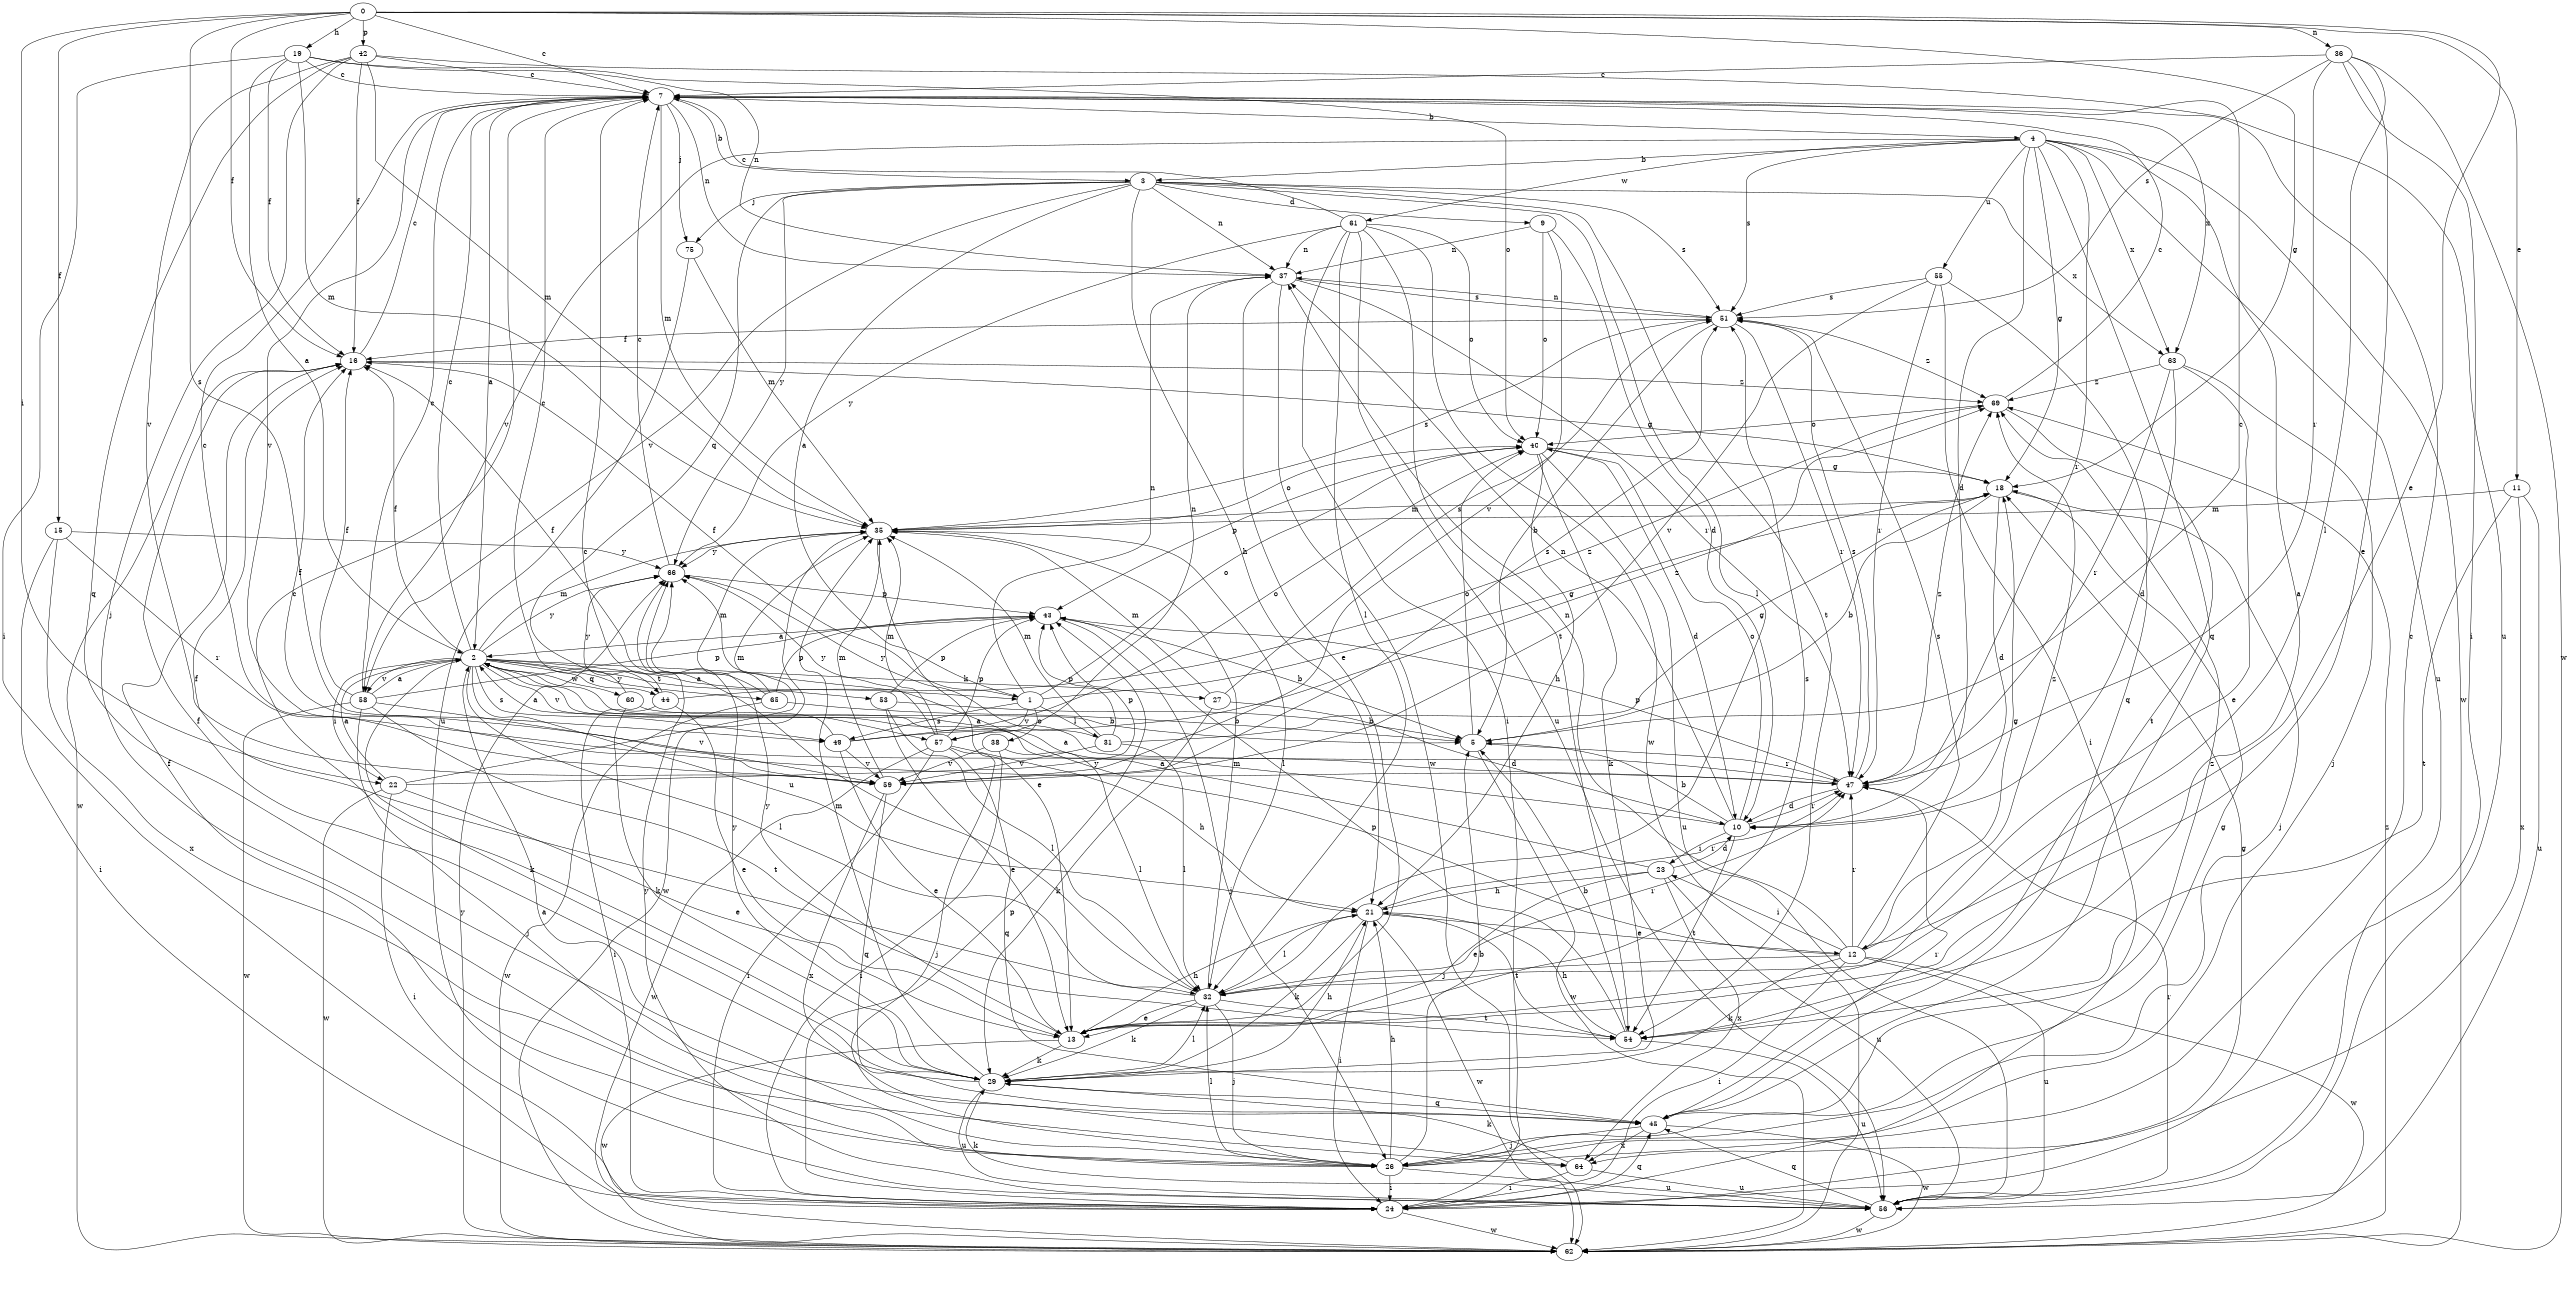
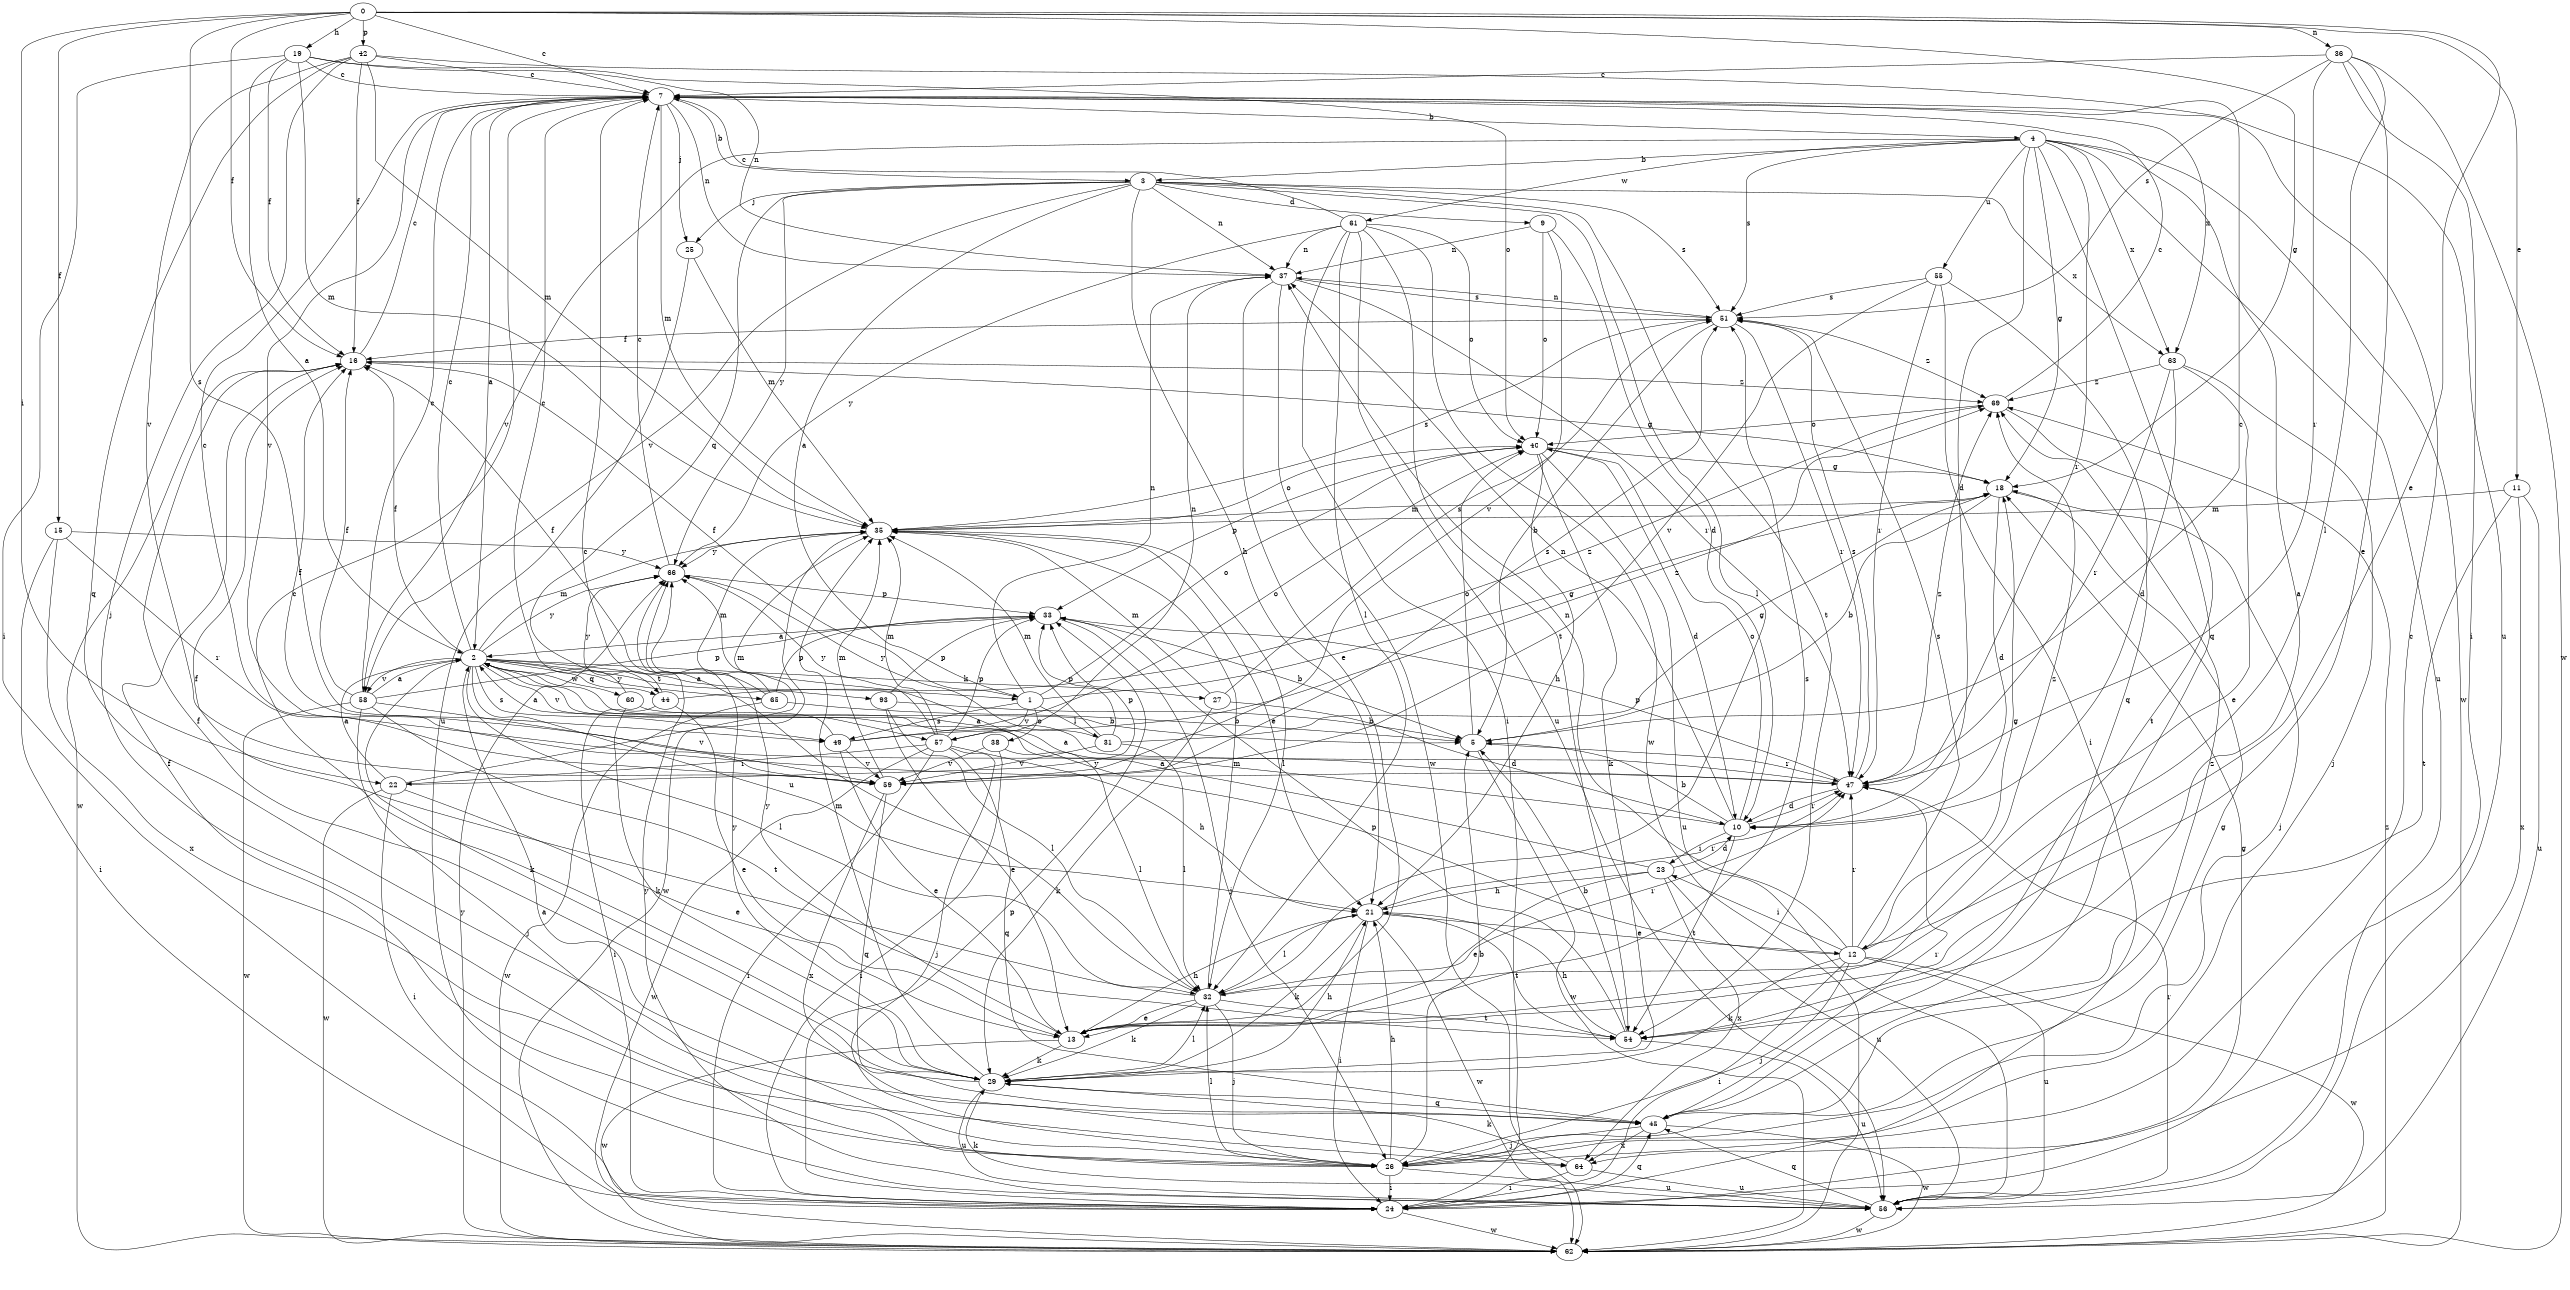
node "75": label "75" -> "25"
node "43": label "43" -> "33"
edge "2" -> "22": now "57" -> "22"
node "53": label "53" -> "93"
edge "35" -> "13": now "35" -> "21"
edge "12" -> "32": now "12" -> "26"
